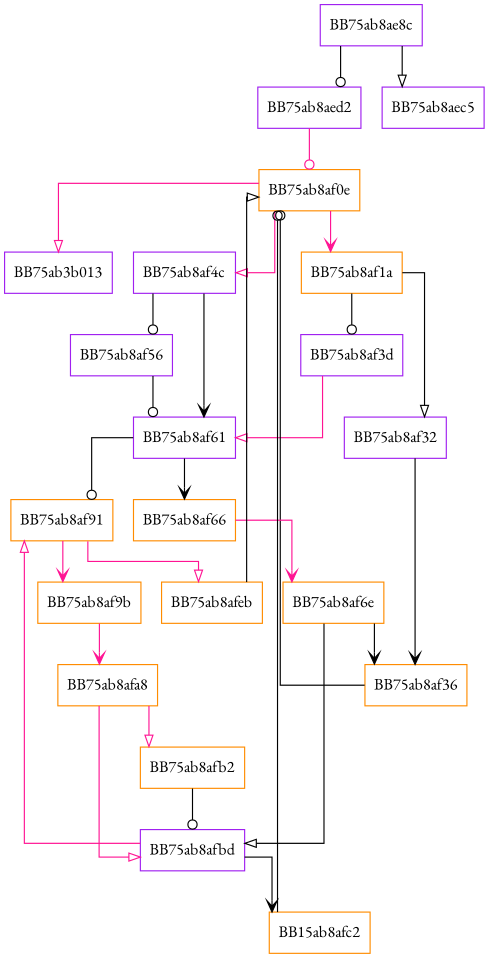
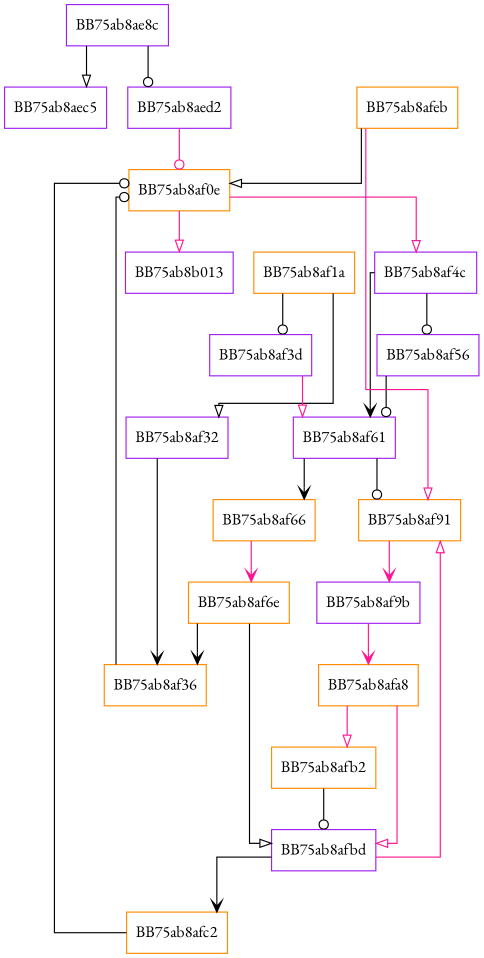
edge "BB75ab8af0e" -> "BB75ab8af1a": removed
node "BB75ab3b013": label "BB75ab3b013" -> "BB75ab8b013"
edge "BB75ab8af91" -> "BB75ab8afeb": reversed
node "BB75ab8af9b": color darkorange -> purple
node "BB15ab8afc2": label "BB15ab8afc2" -> "BB75ab8afc2"
